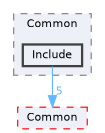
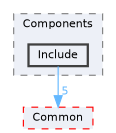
cluster "Common": label "Common" -> "Components"
